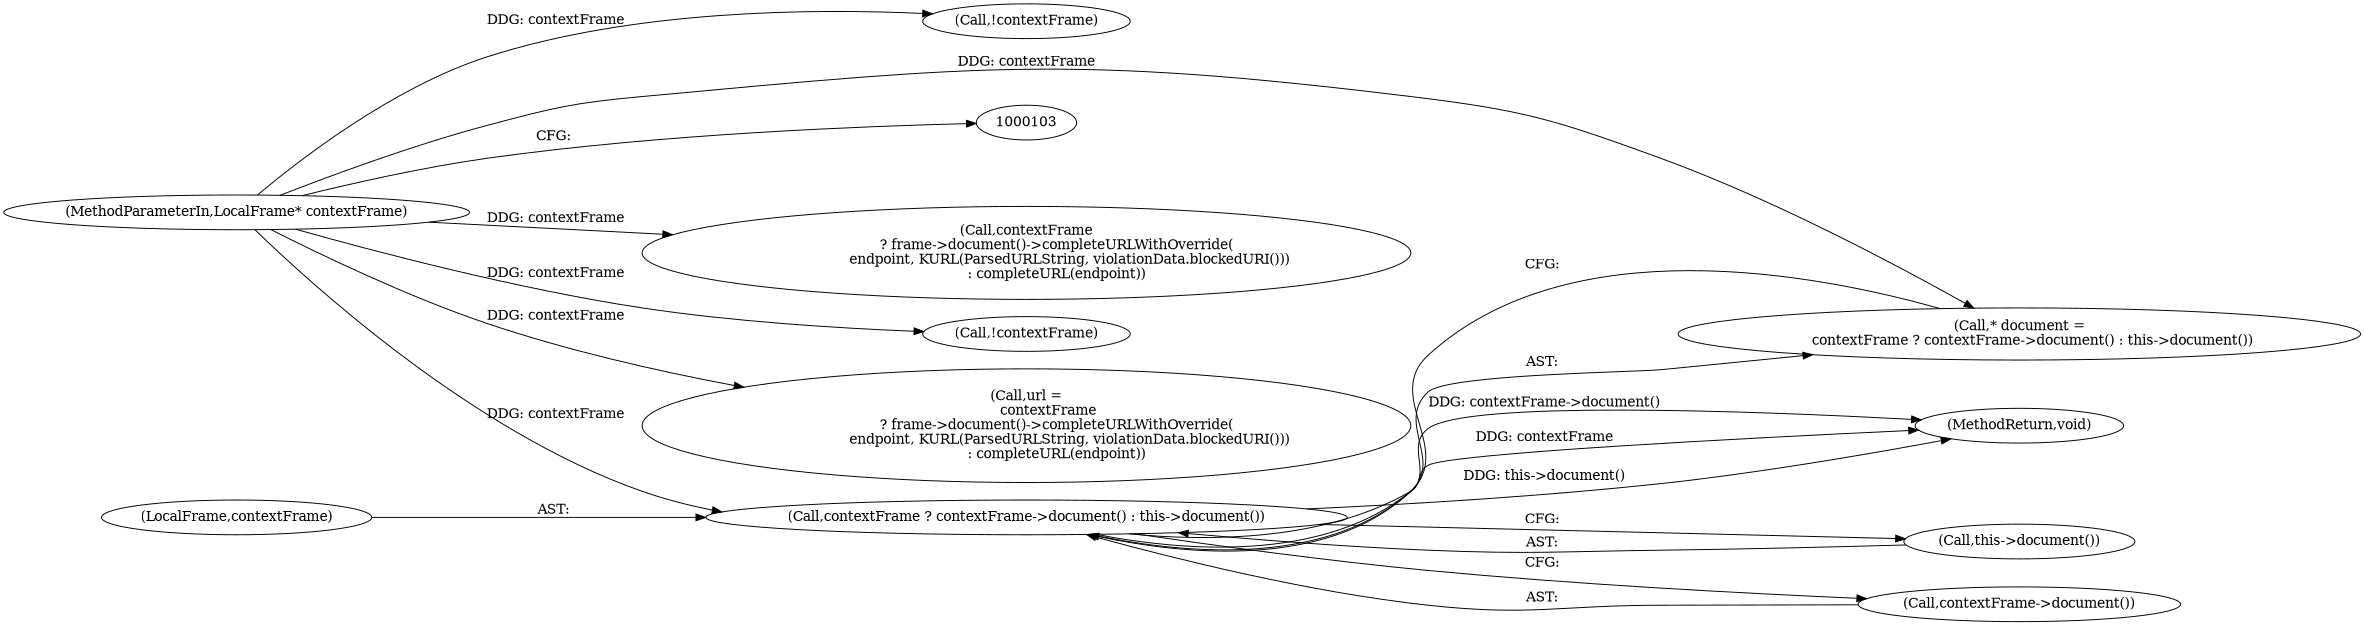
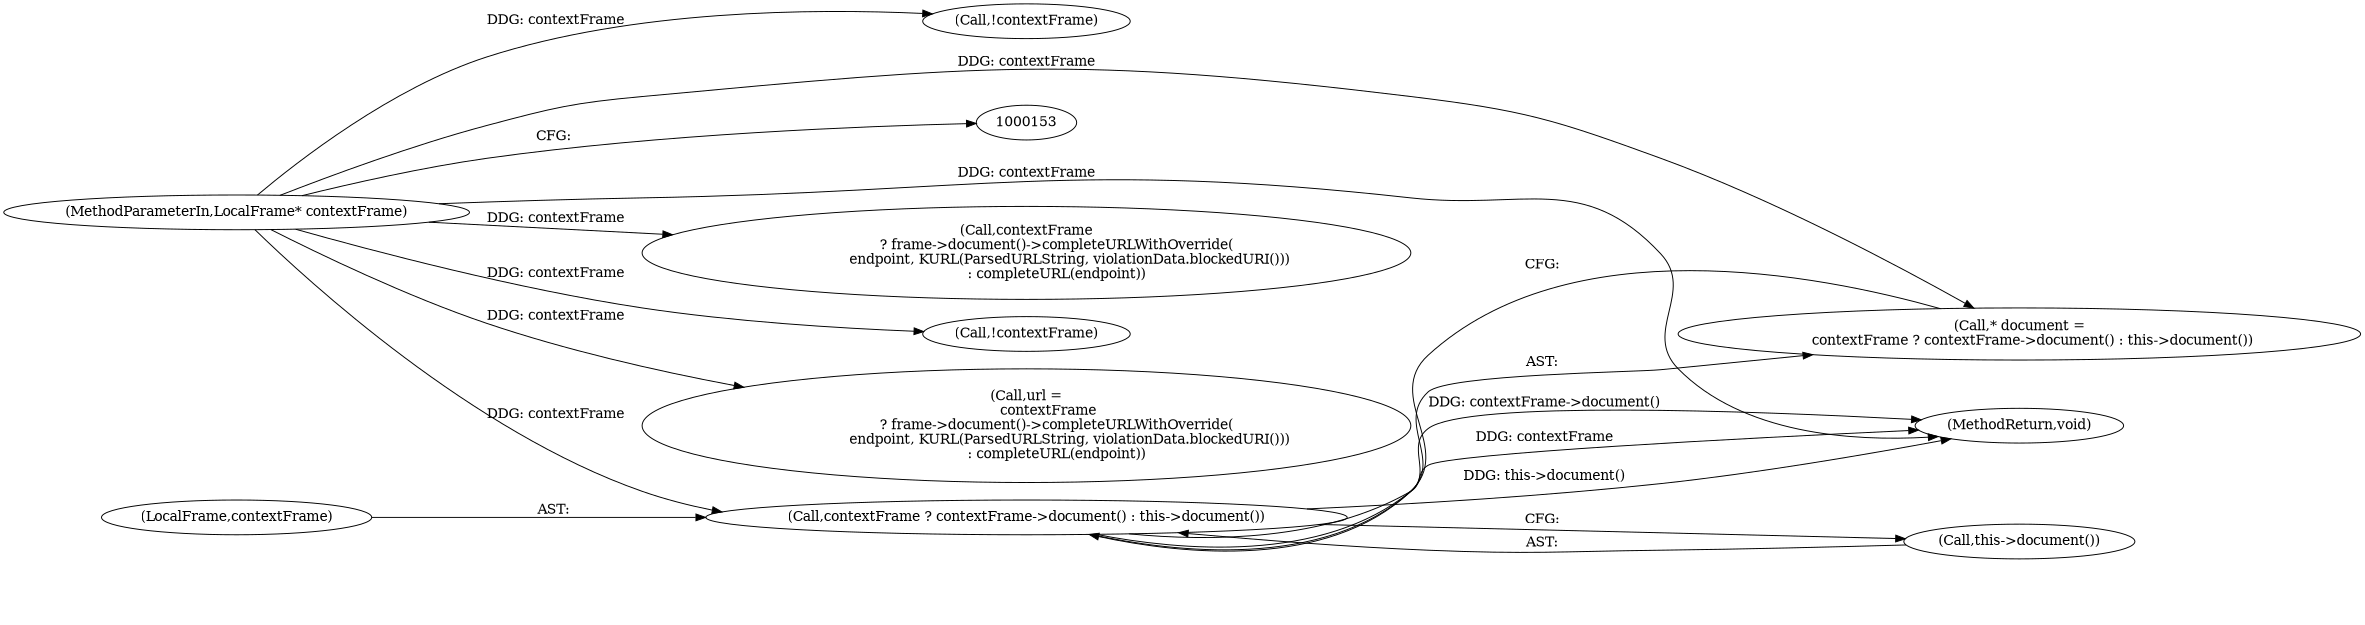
node "1000103": label "1000103" -> "1000153"
edge "(MethodParameterIn,LocalFrame* contextFrame)" -> "(MethodReturn,void)": added, label "DDG: contextFrame"
node "(Call,contextFrame->document())": removed
